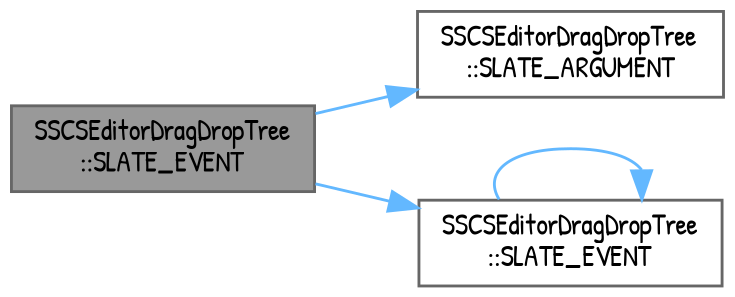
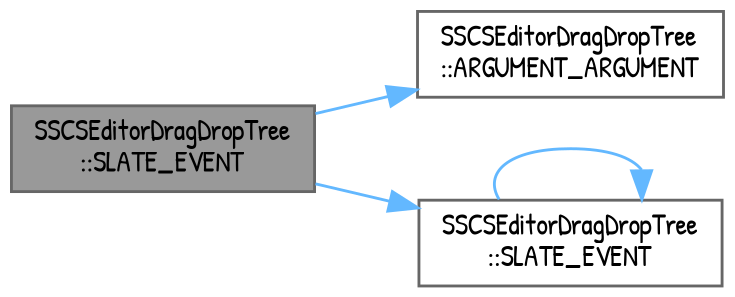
node "SSCSEditorDragDropTree ::SLATE_ARGUMENT": label "SSCSEditorDragDropTree ::SLATE_ARGUMENT" -> "SSCSEditorDragDropTree ::ARGUMENT_ARGUMENT"
